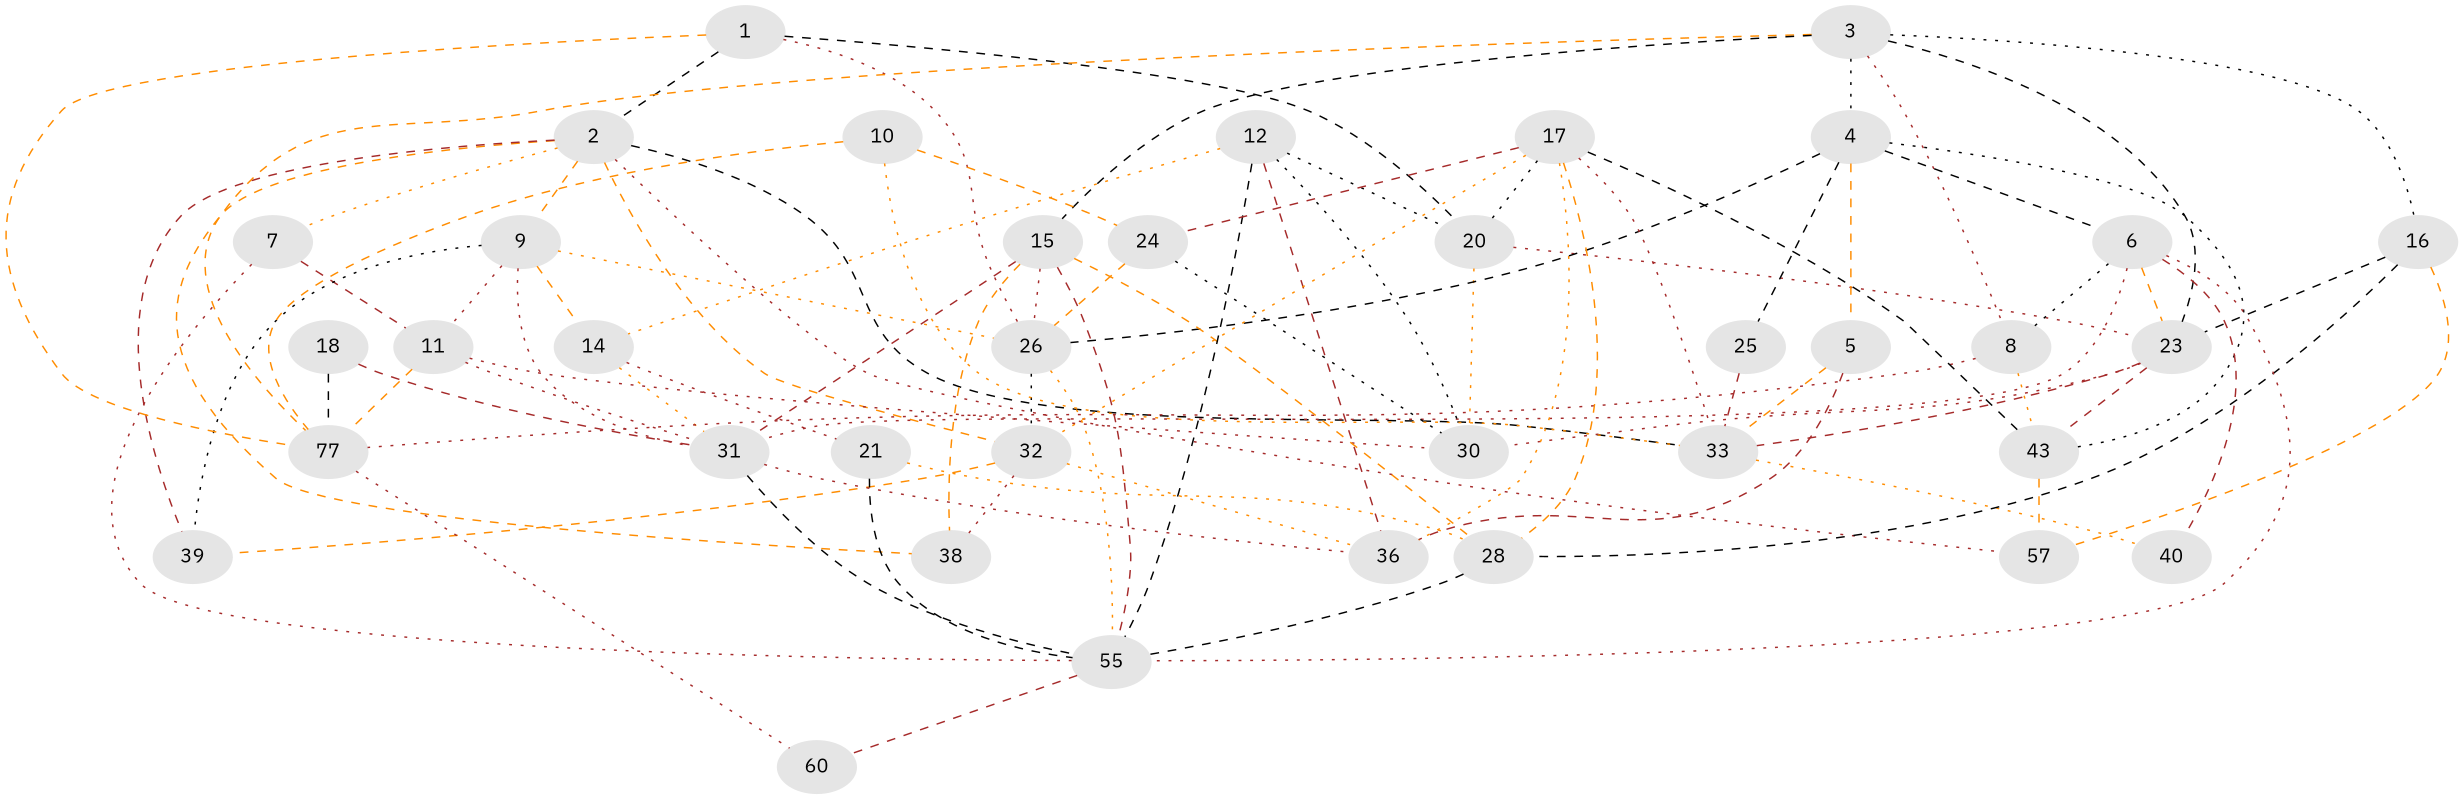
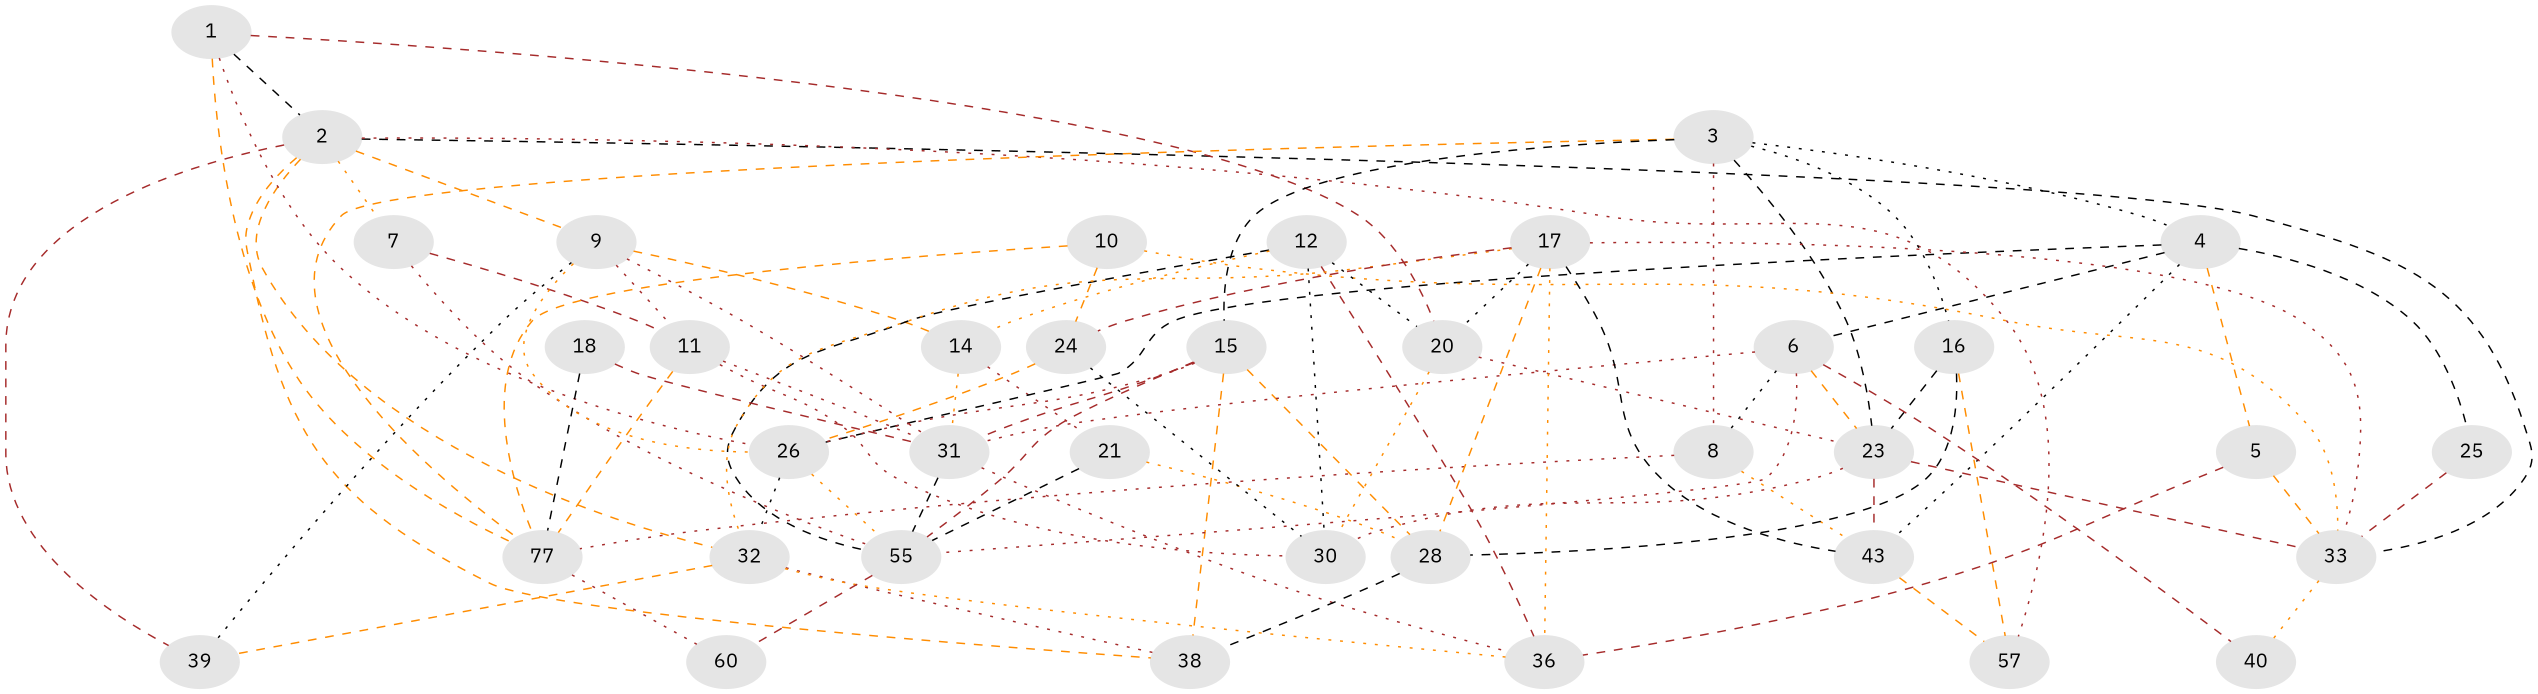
edge "1" -- "20": color black -> brown
edge "28" -- "55": now "28" -- "38"
